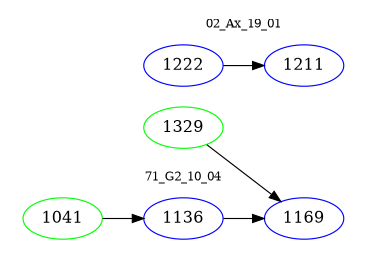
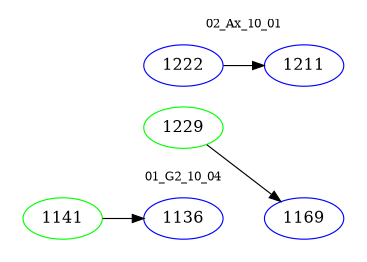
cluster "02_Ax_19_01": label "02_Ax_19_01" -> "02_Ax_10_01"
node "1329": label "1329" -> "1229"
cluster "71_G2_10_04": label "71_G2_10_04" -> "01_G2_10_04"
node "1041": label "1041" -> "1141"
edge "1136" -> "1169": removed
